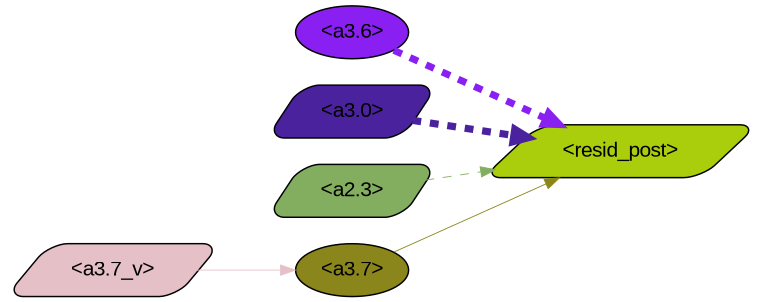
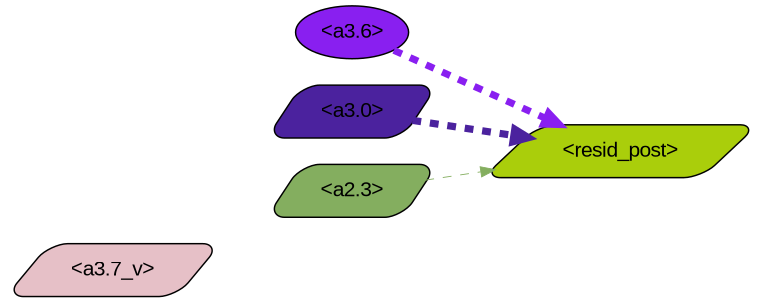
node "<a3.7>": removed
